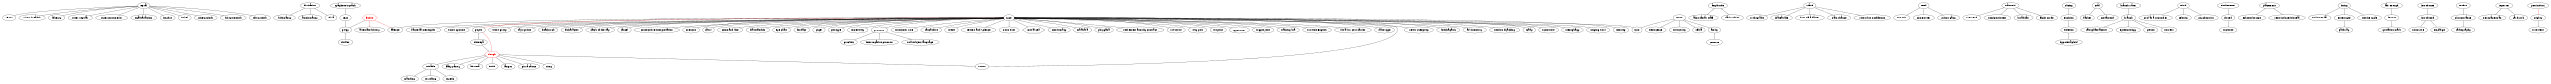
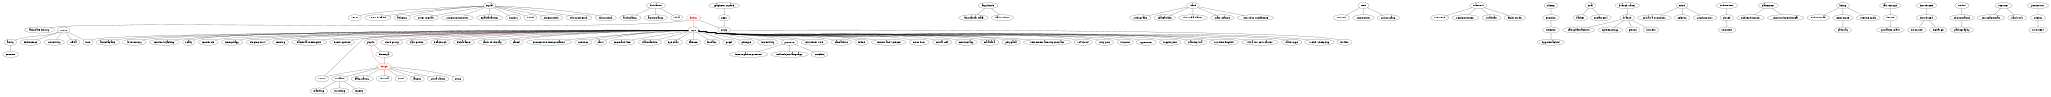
edge "fiction" -- "alternate history": color red -> black
edge "fiction" -- "faience": now "fiction" -- "type"
node "mitral cell": shape hexagon -> ellipse
